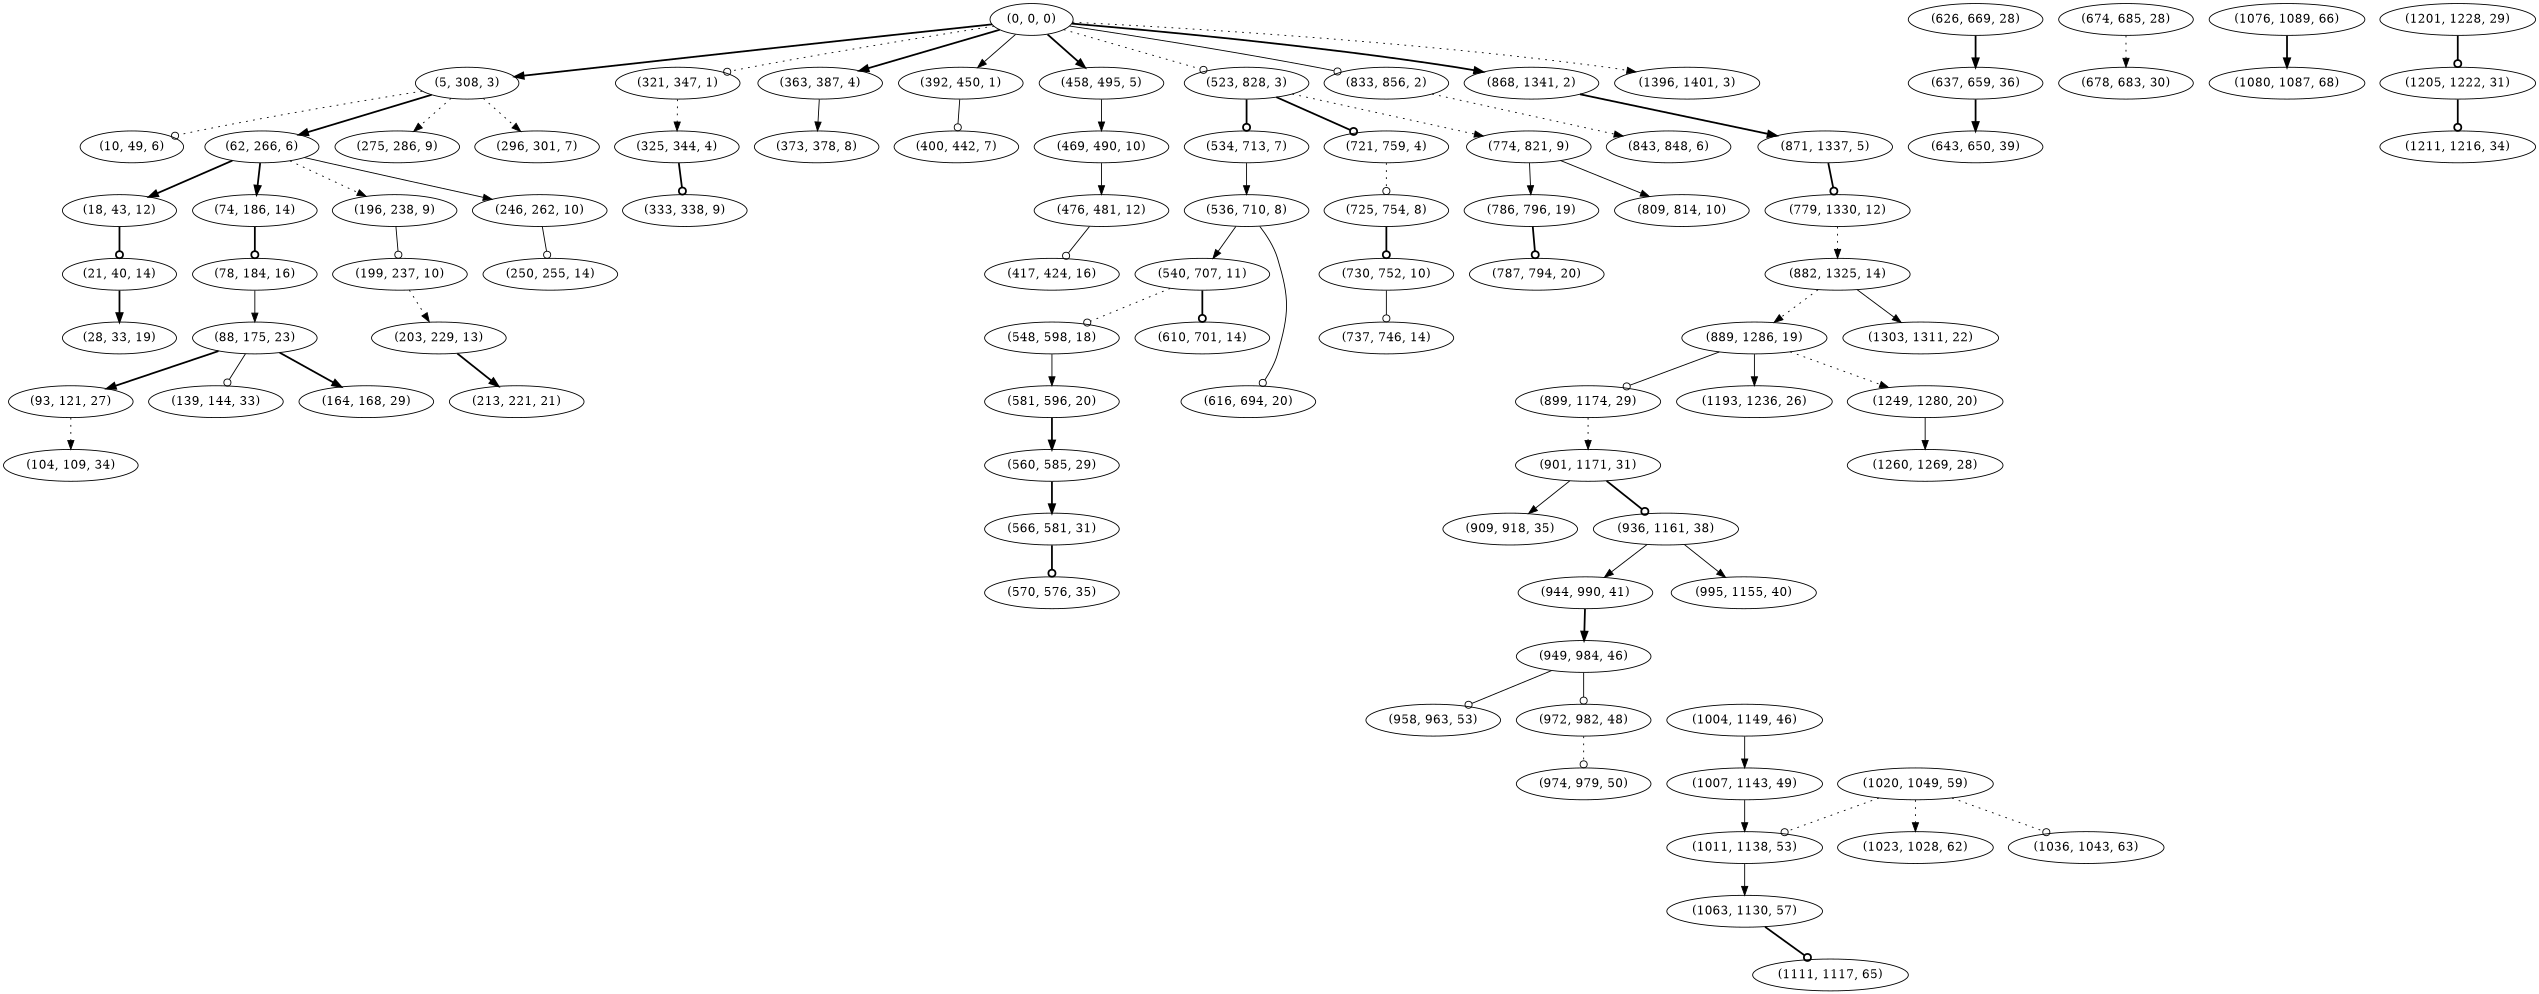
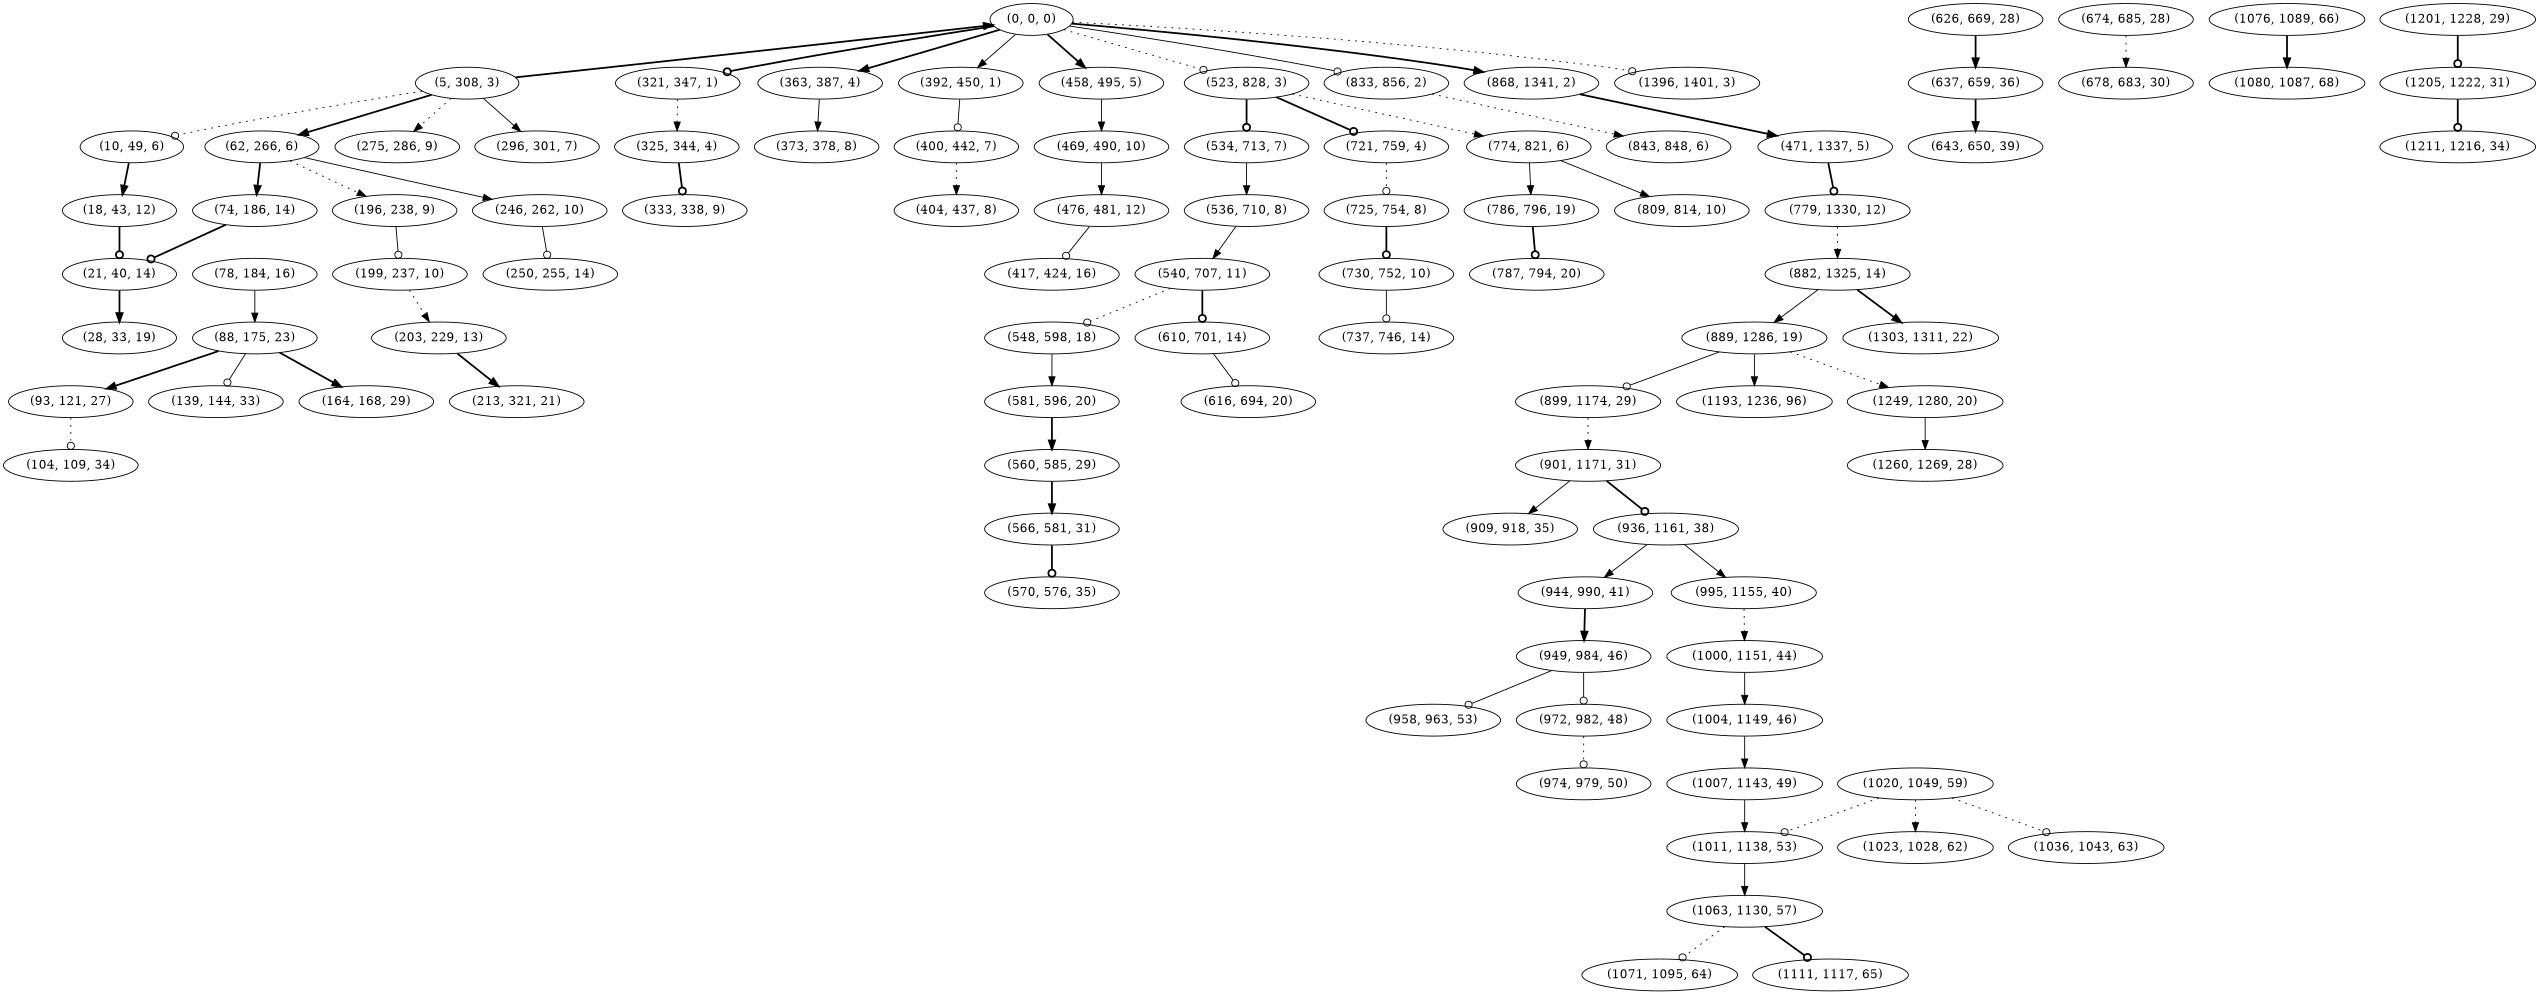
edge "(0, 0, 0)" -> "(1396, 1401, 3)": arrowhead normal -> odot
edge "(0, 0, 0)" -> "(321, 347, 1)": style dotted -> bold
edge "(0, 0, 0)" -> "(5, 308, 3)": reversed
edge "(5, 308, 3)" -> "(296, 301, 7)": style dotted -> solid
node "(774, 821, 9)": label "(774, 821, 9)" -> "(774, 821, 6)"
node "(871, 1337, 5)": label "(871, 1337, 5)" -> "(471, 1337, 5)"
edge "(62, 266, 6)" -> "(18, 43, 12)": now "(10, 49, 6)" -> "(18, 43, 12)"
node "(404, 437, 8)": added
edge "(74, 186, 14)" -> "(78, 184, 16)": now "(74, 186, 14)" -> "(21, 40, 14)"
edge "(536, 710, 8)" -> "(616, 694, 20)": now "(610, 701, 14)" -> "(616, 694, 20)"
edge "(882, 1325, 14)" -> "(1303, 1311, 22)": style solid -> bold
edge "(882, 1325, 14)" -> "(889, 1286, 19)": style dotted -> solid
node "(213, 221, 21)": label "(213, 221, 21)" -> "(213, 321, 21)"
node "(1193, 1236, 26)": label "(1193, 1236, 26)" -> "(1193, 1236, 96)"
edge "(93, 121, 27)" -> "(104, 109, 34)": arrowhead normal -> odot
node "(1000, 1151, 44)": added
node "(1071, 1095, 64)": added
